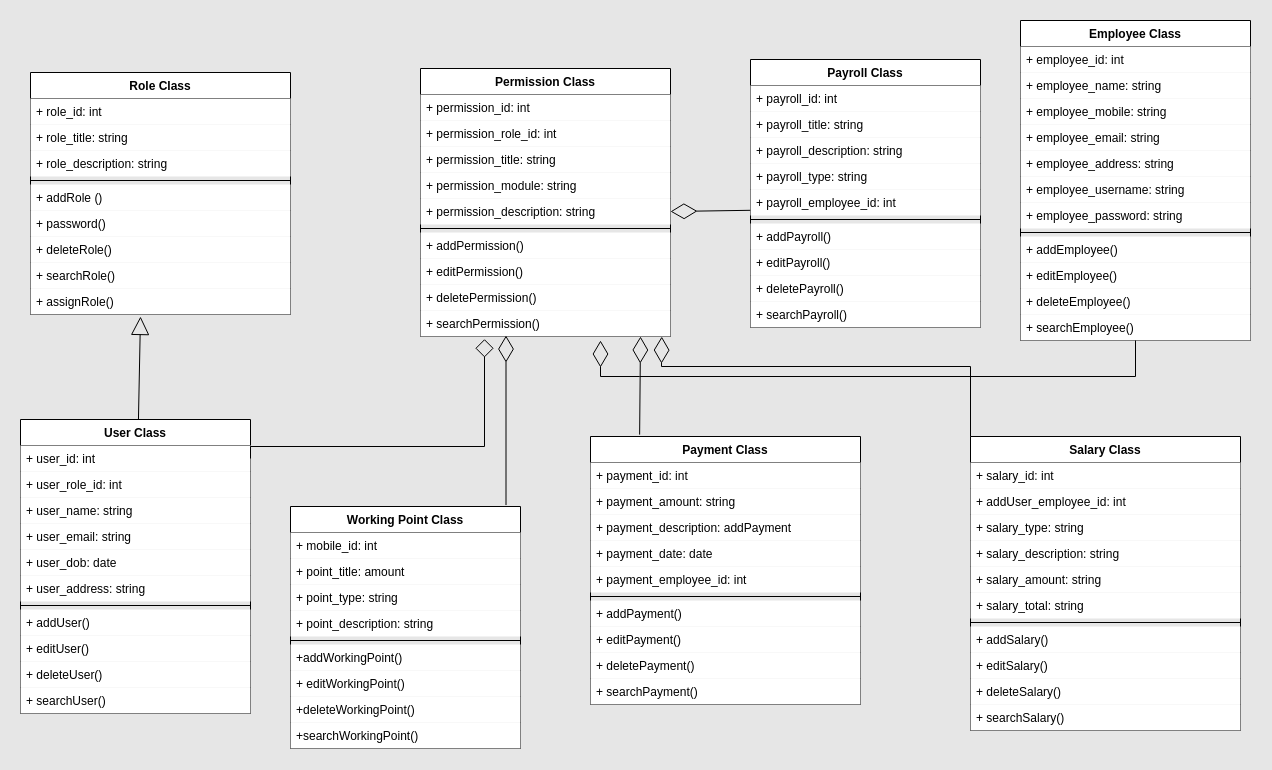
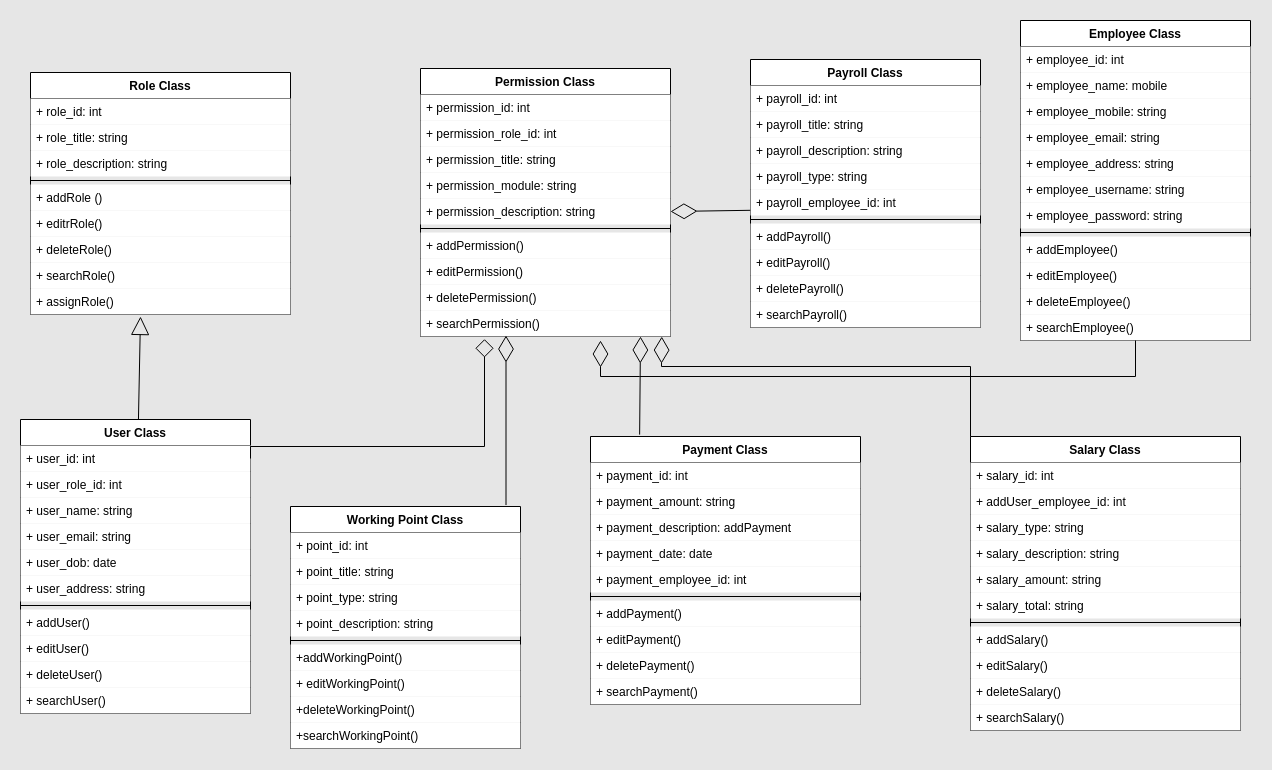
node "+ employee_name: string": label "+ employee_name: string" -> "+ employee_name: mobile"
node "+ password()": label "+ password()" -> "+ editrRole()"
node "+ mobile_id: int": label "+ mobile_id: int" -> "+ point_id: int"
node "+ point_title: amount": label "+ point_title: amount" -> "+ point_title: string"
